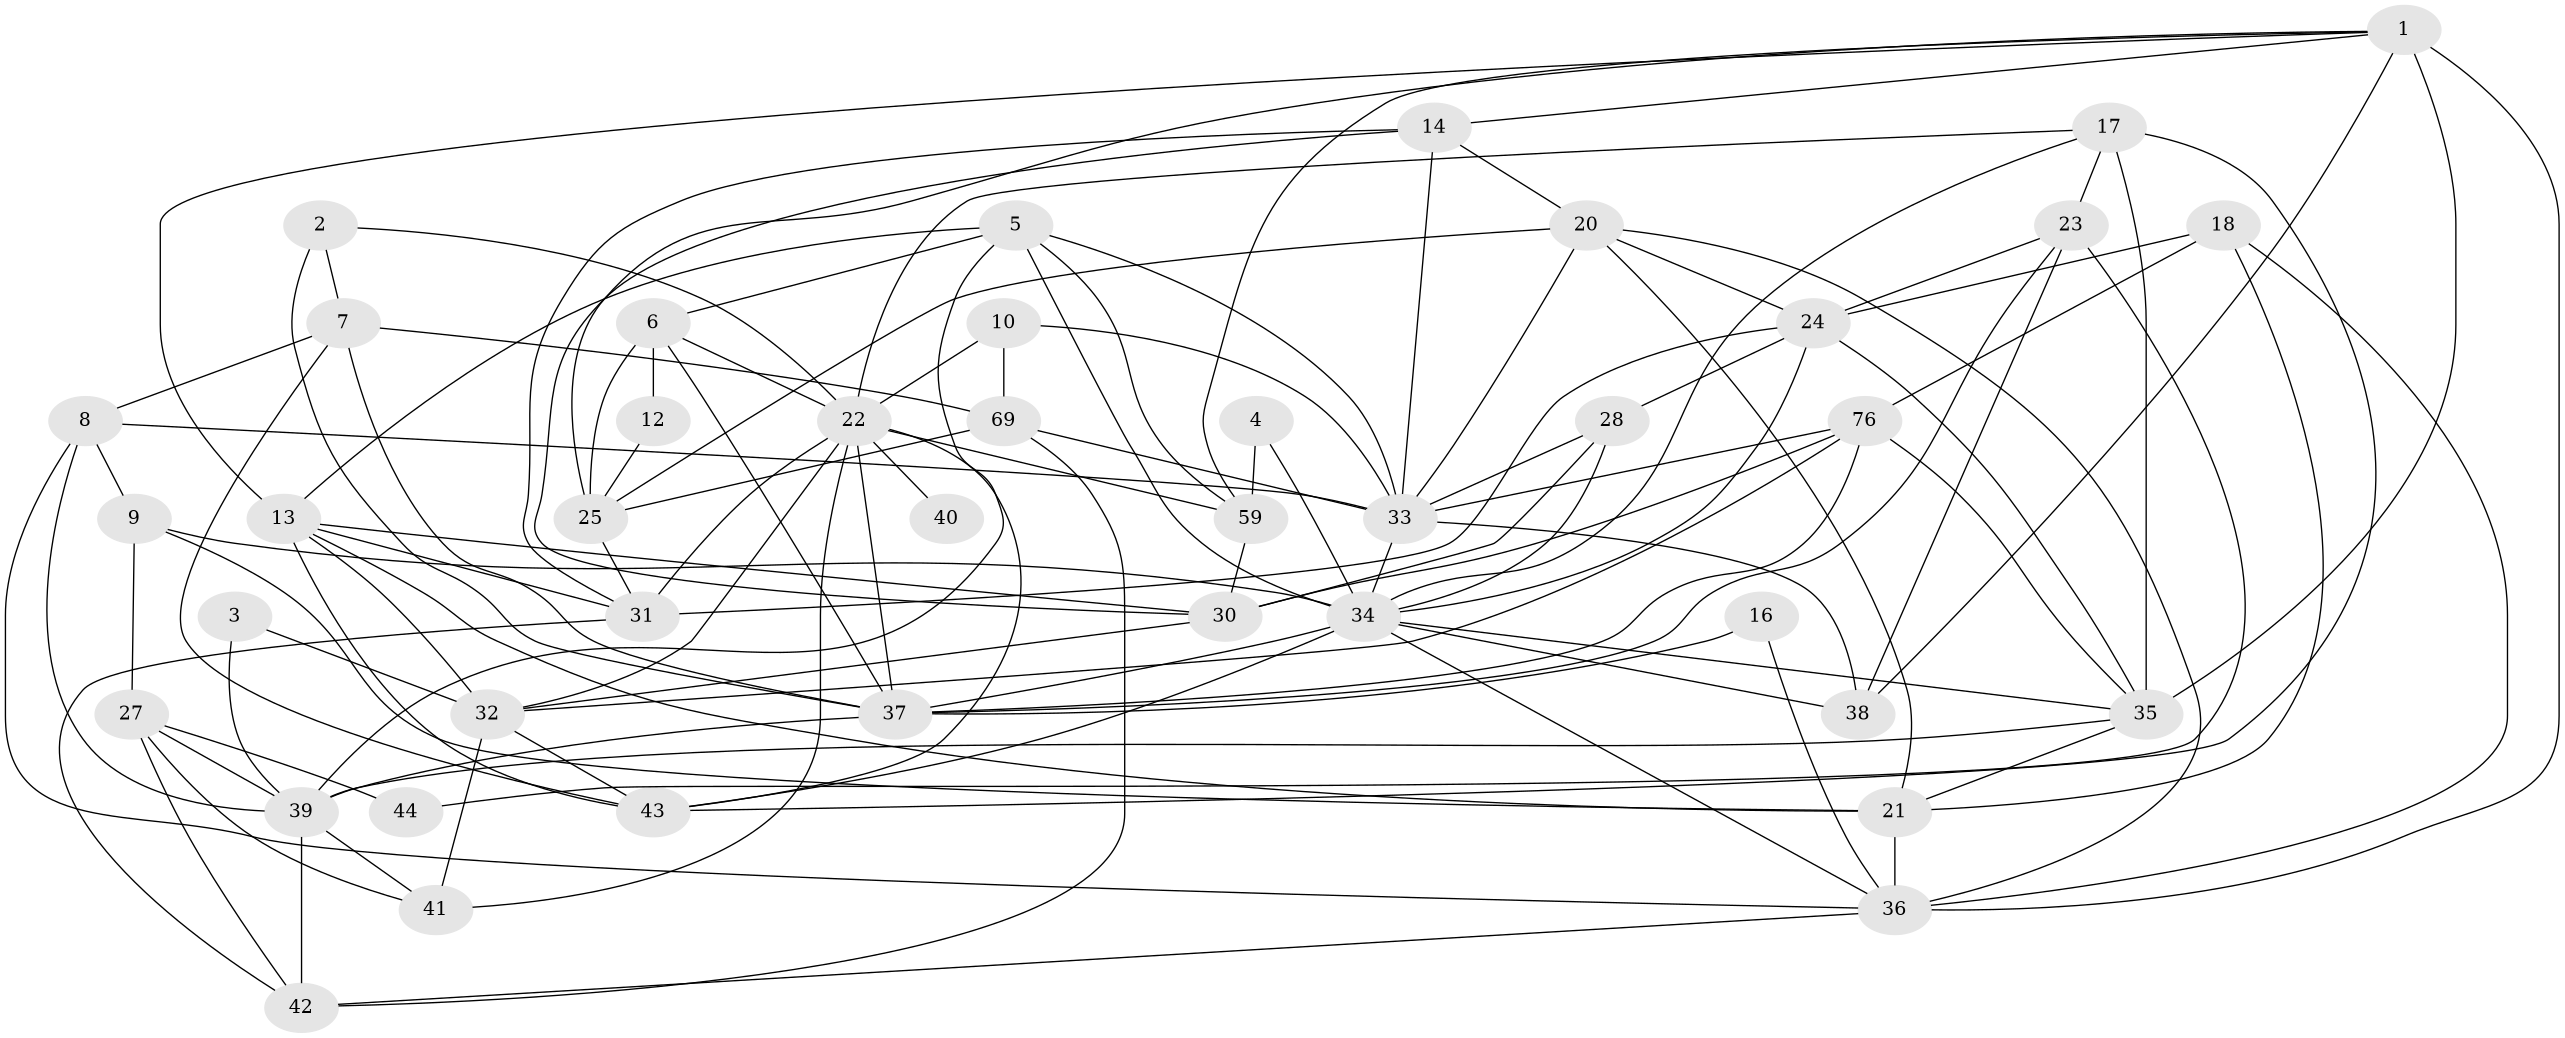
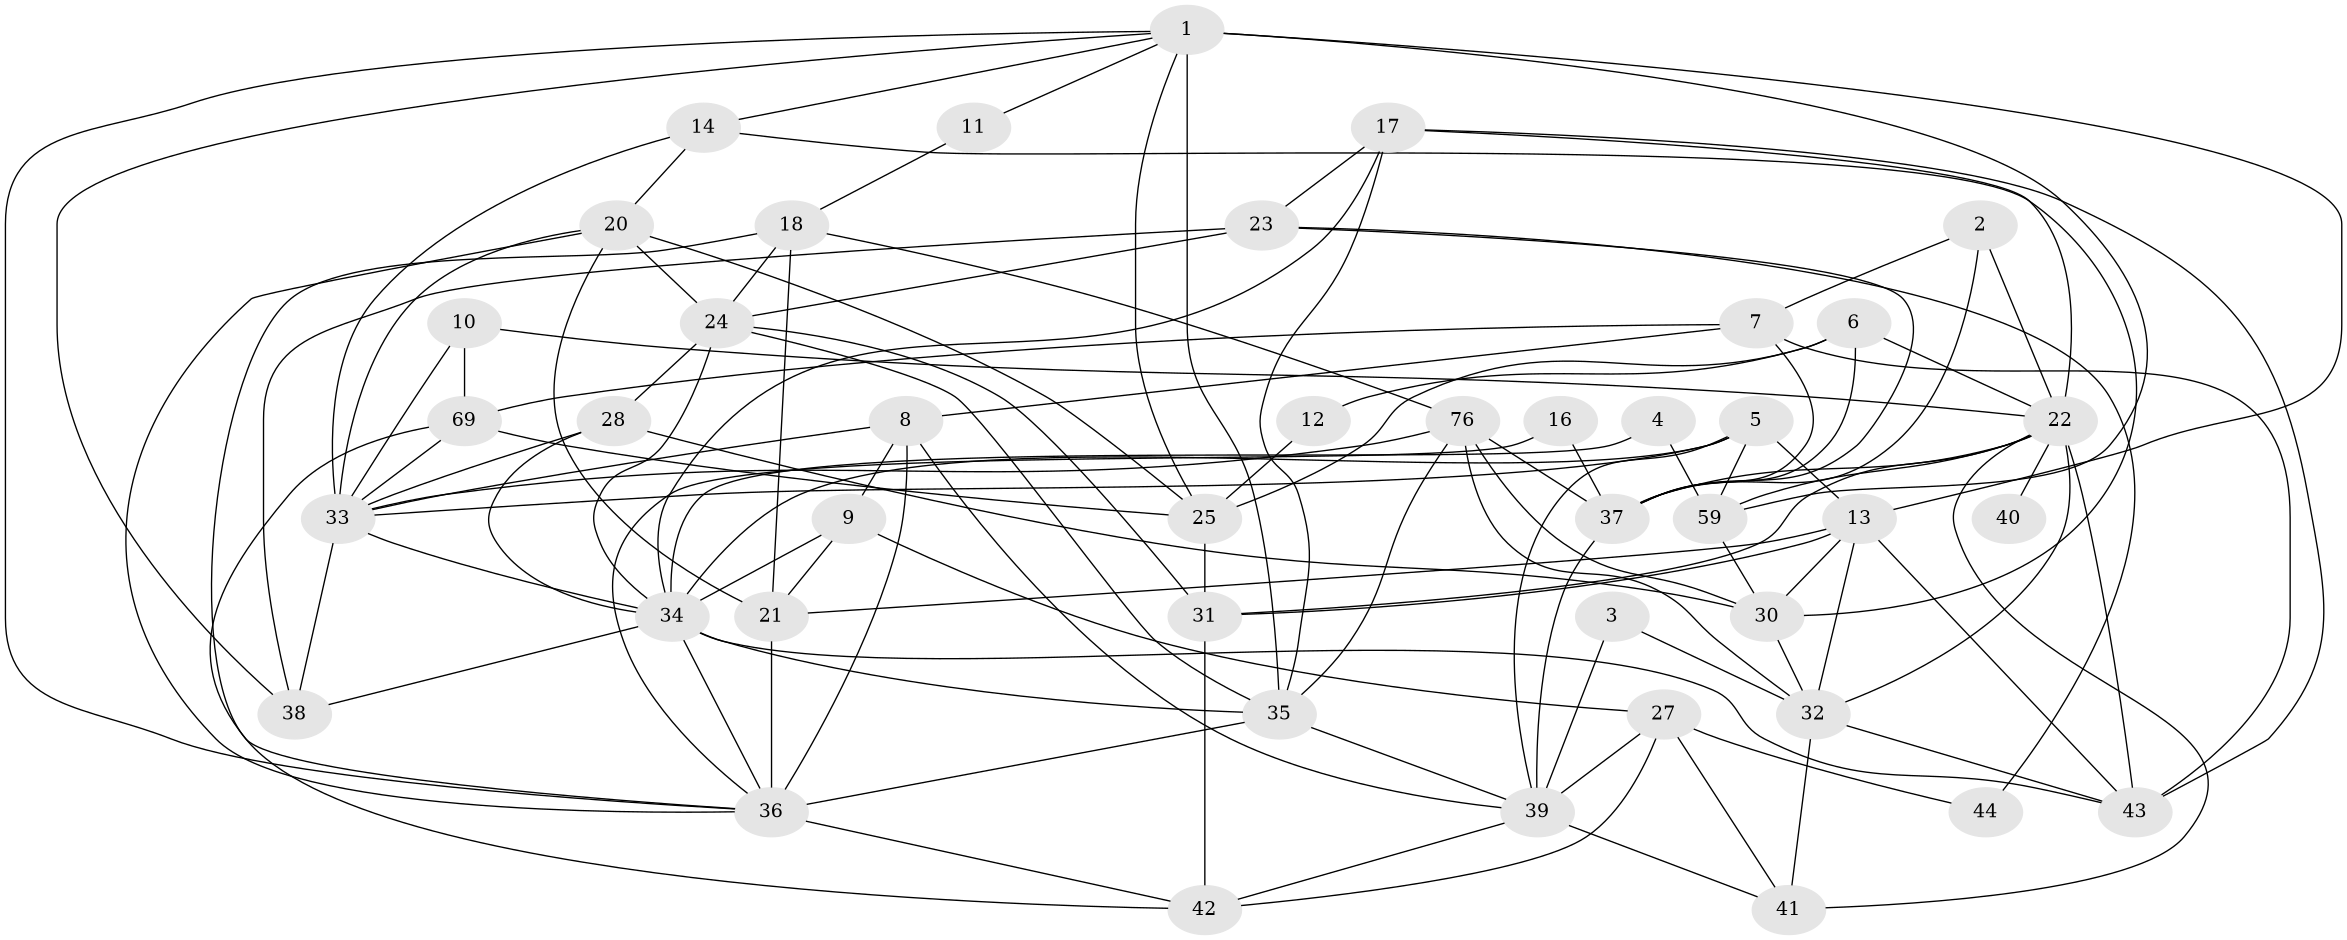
node "11": added
edge "14" -- "31": removed
edge "5" -- "6": removed
edge "34" -- "37": removed
edge "35" -- "21": now "35" -- "36"
